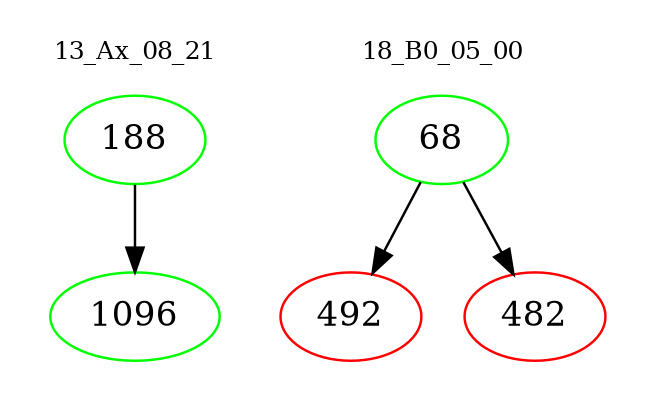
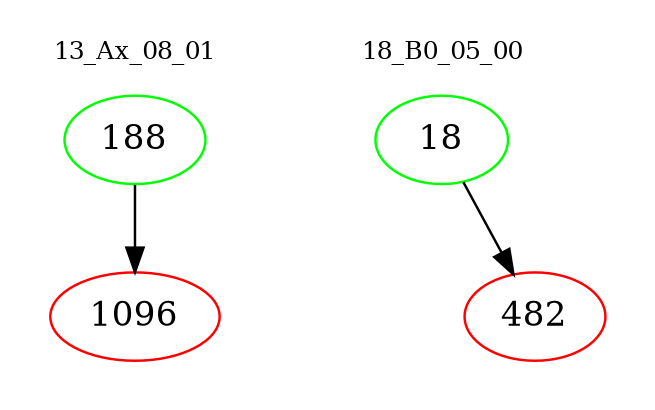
cluster "13_Ax_08_21": label "13_Ax_08_21" -> "13_Ax_08_01"
node "68": label "68" -> "18"
node "1096": color green -> red
node "492": removed
